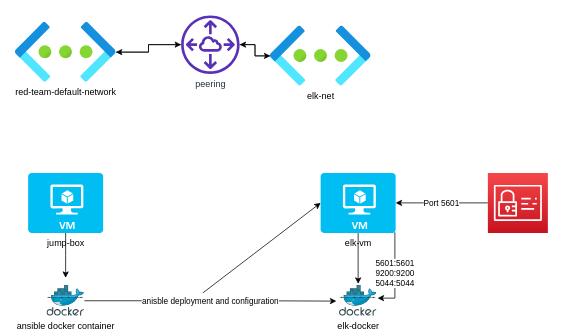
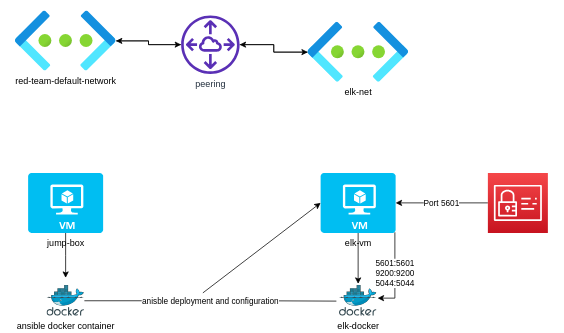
node "red-team-default-network": moved (66, 52) -> (66, 41)
node "elk-net": moved (321, 56) -> (358, 52)
edge "ansible docker container" -> "elk-docker": arrowhead classic -> none
